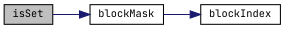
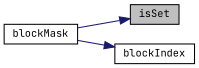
edge "isSet" -> "blockMask": reversed
